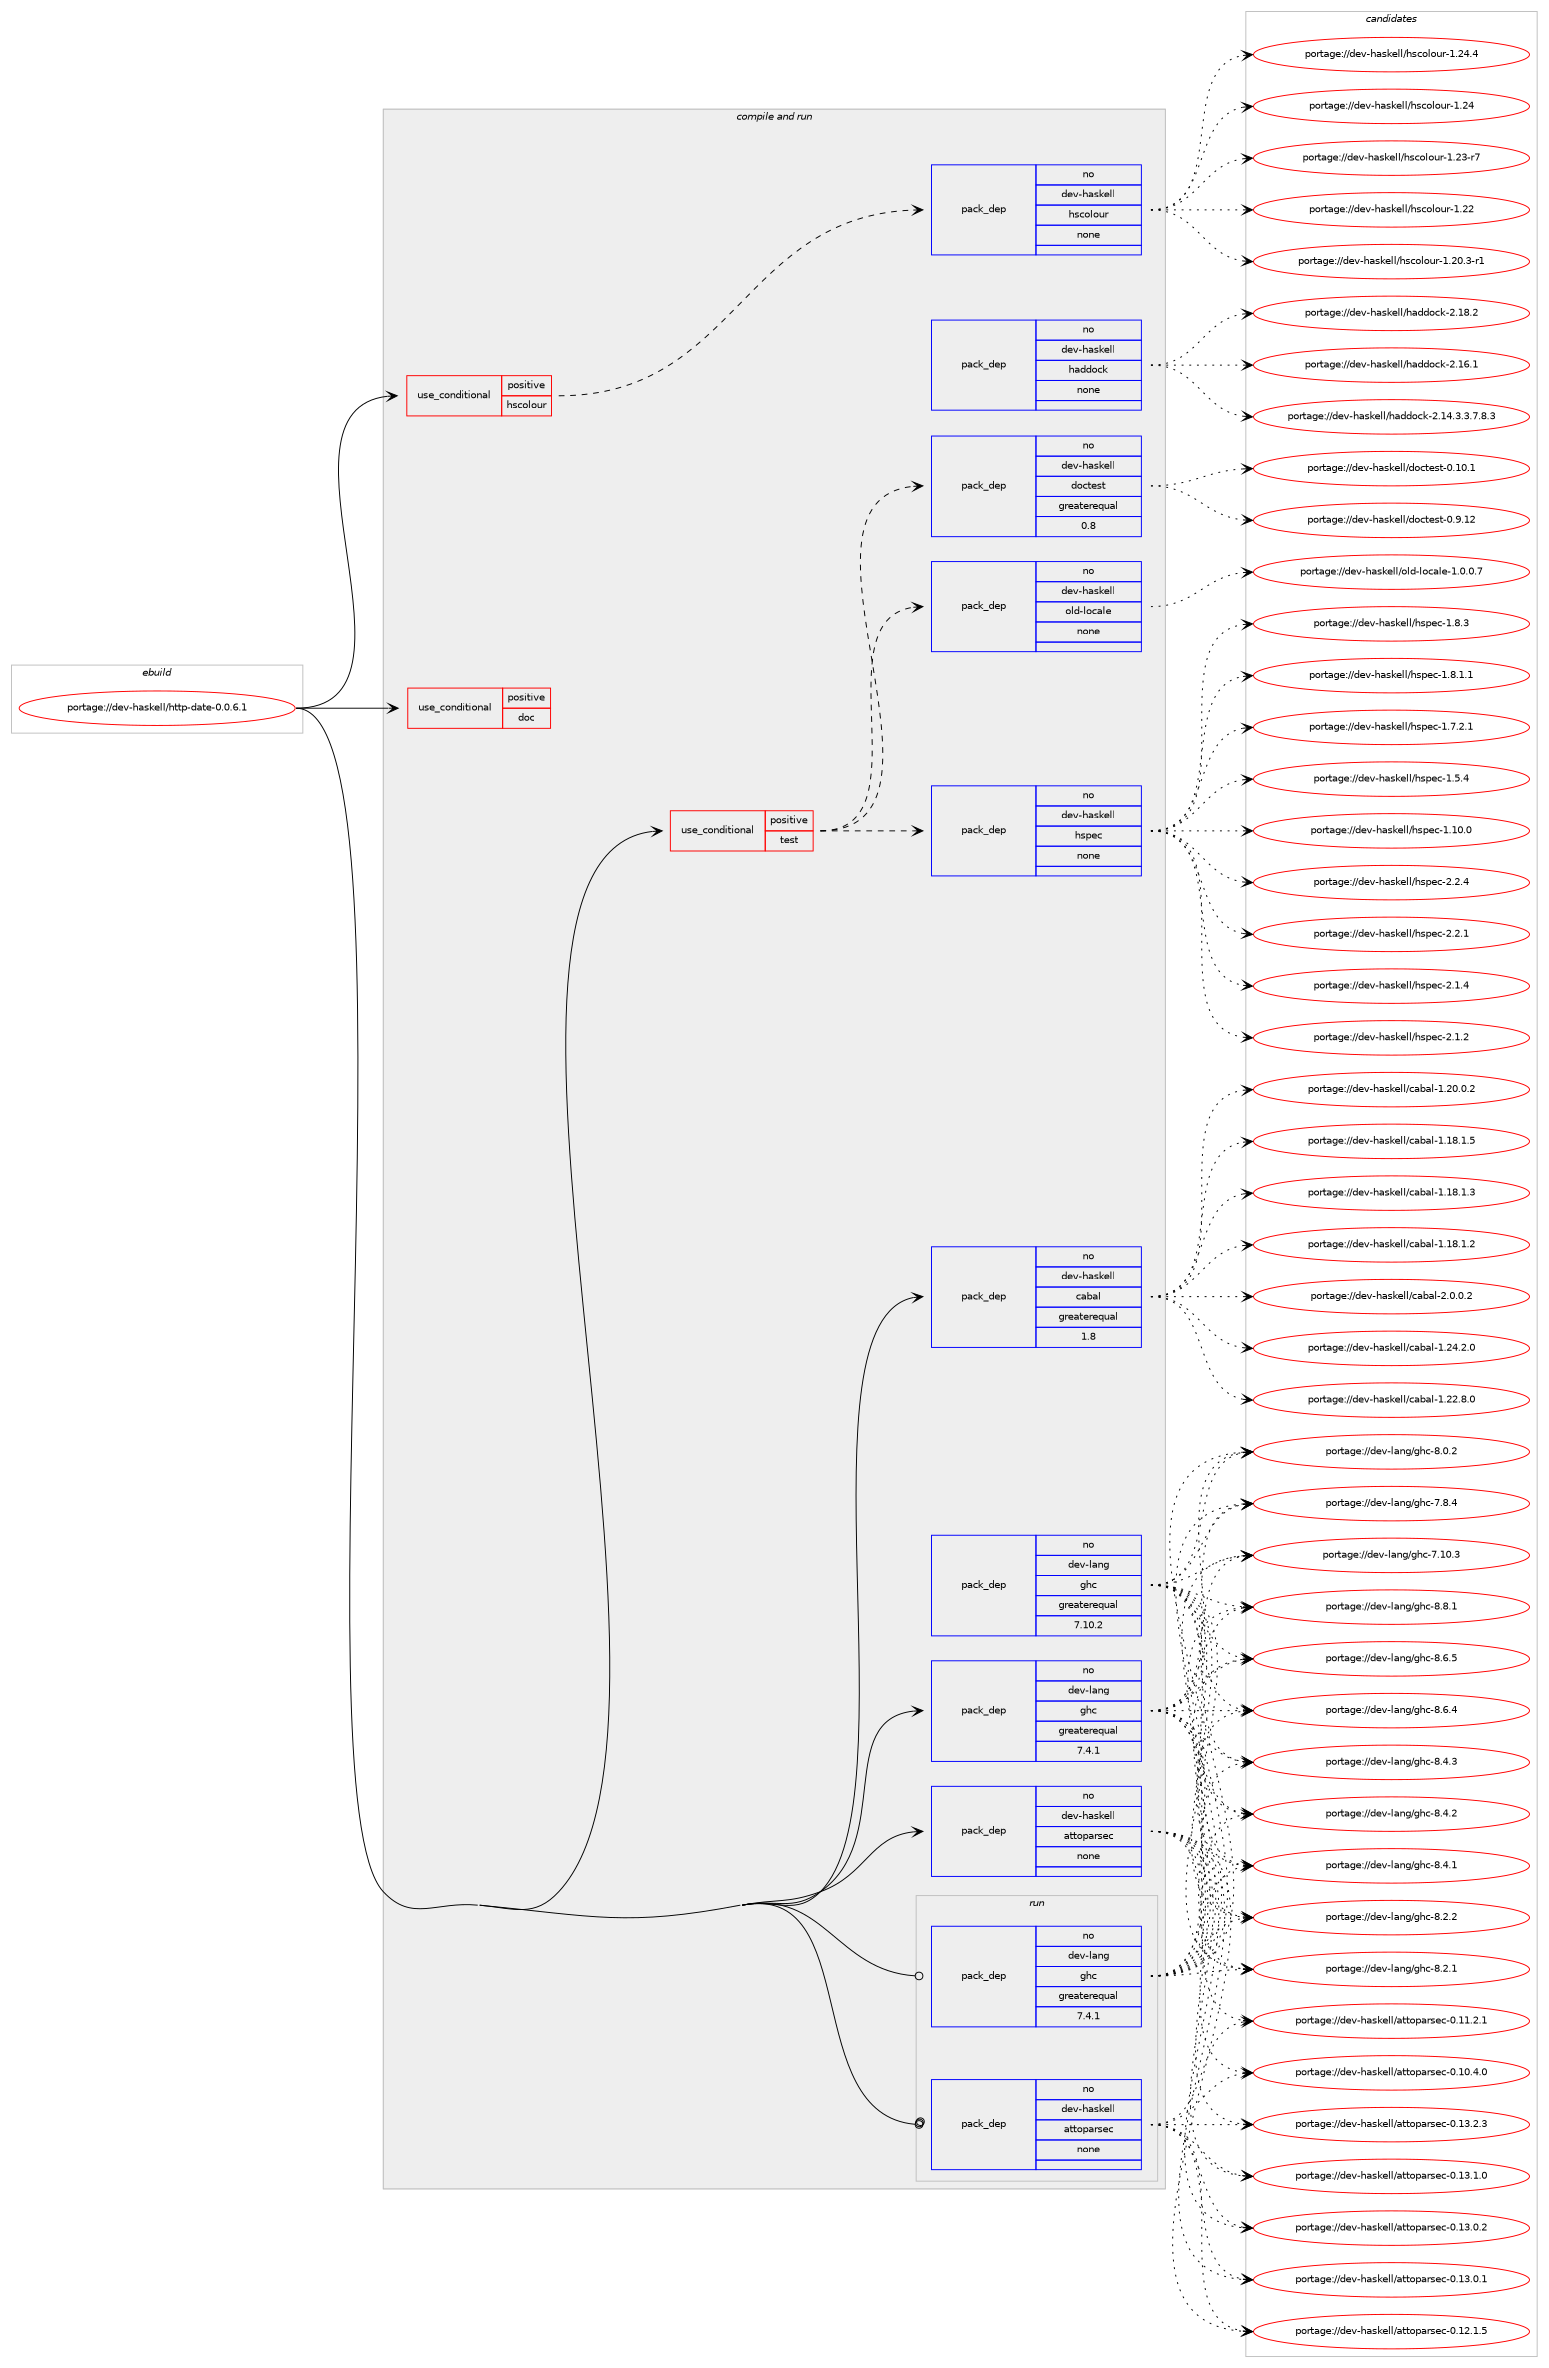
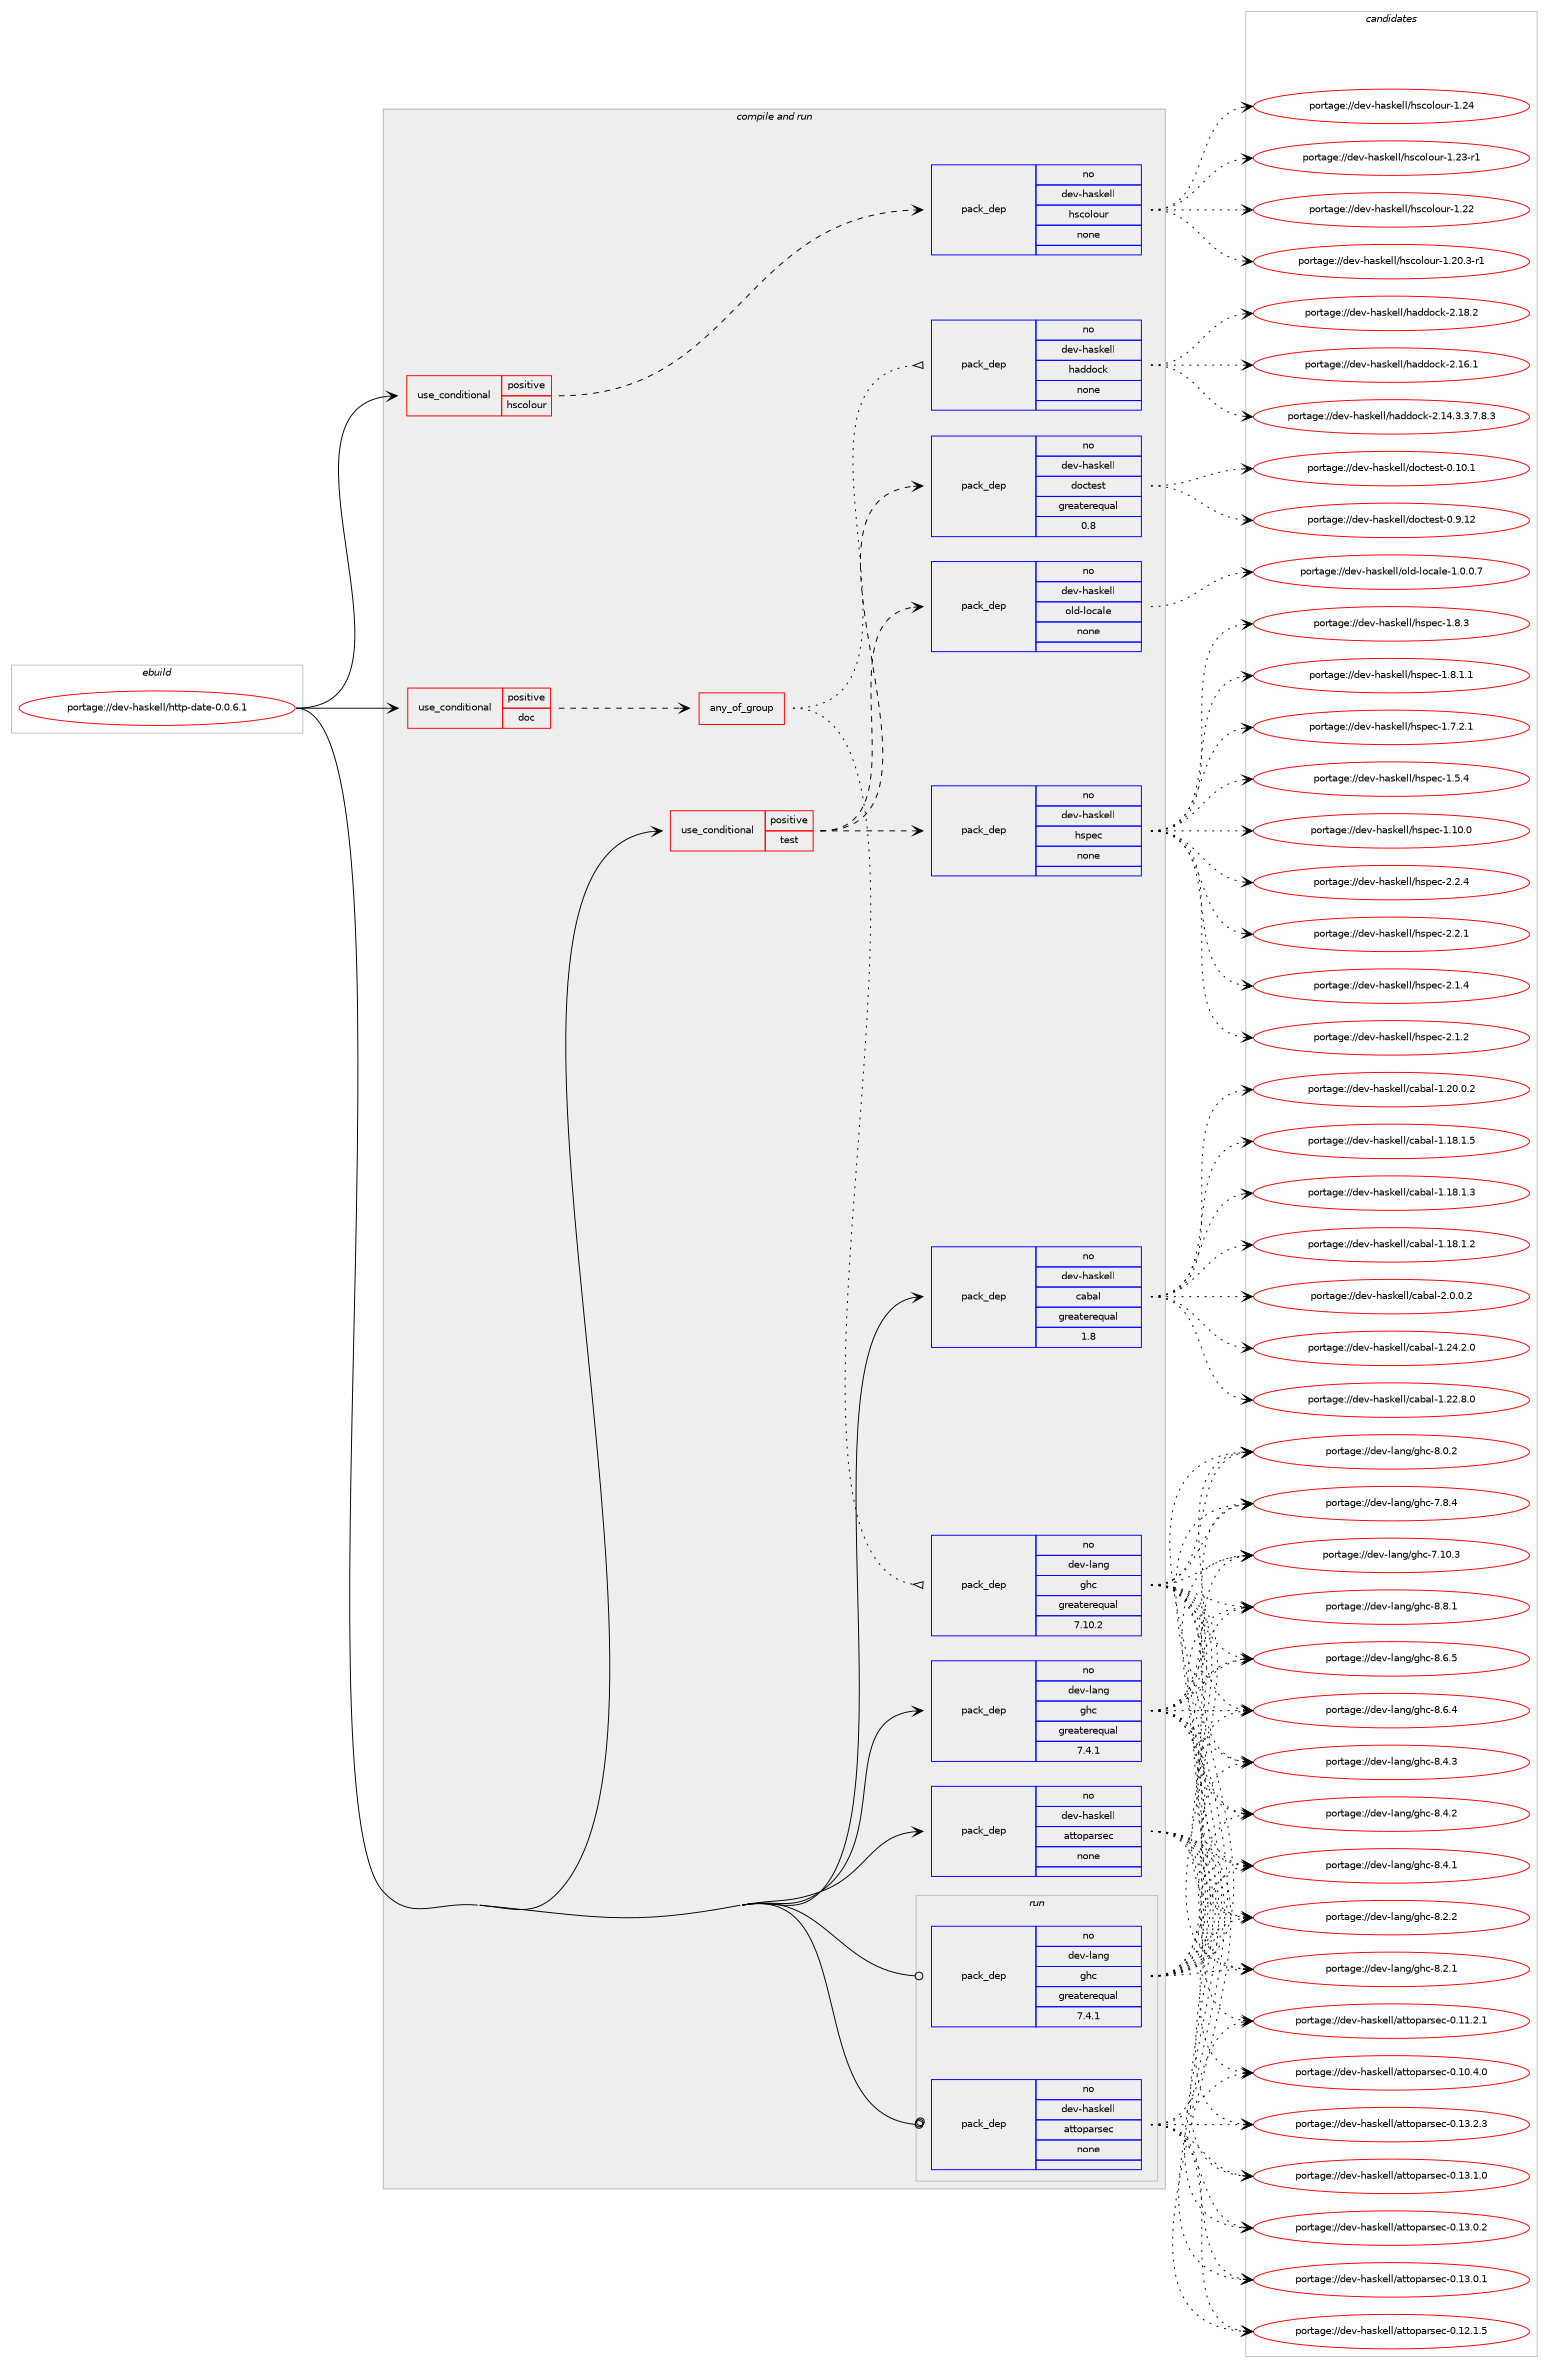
node "portage://dev-haskell/hscolour-1.24.4": removed
node "portage://dev-haskell/hscolour-1.23-r7": label "portage://dev-haskell/hscolour-1.23-r7" -> "portage://dev-haskell/hscolour-1.23-r1"
node "any_of_group": added
